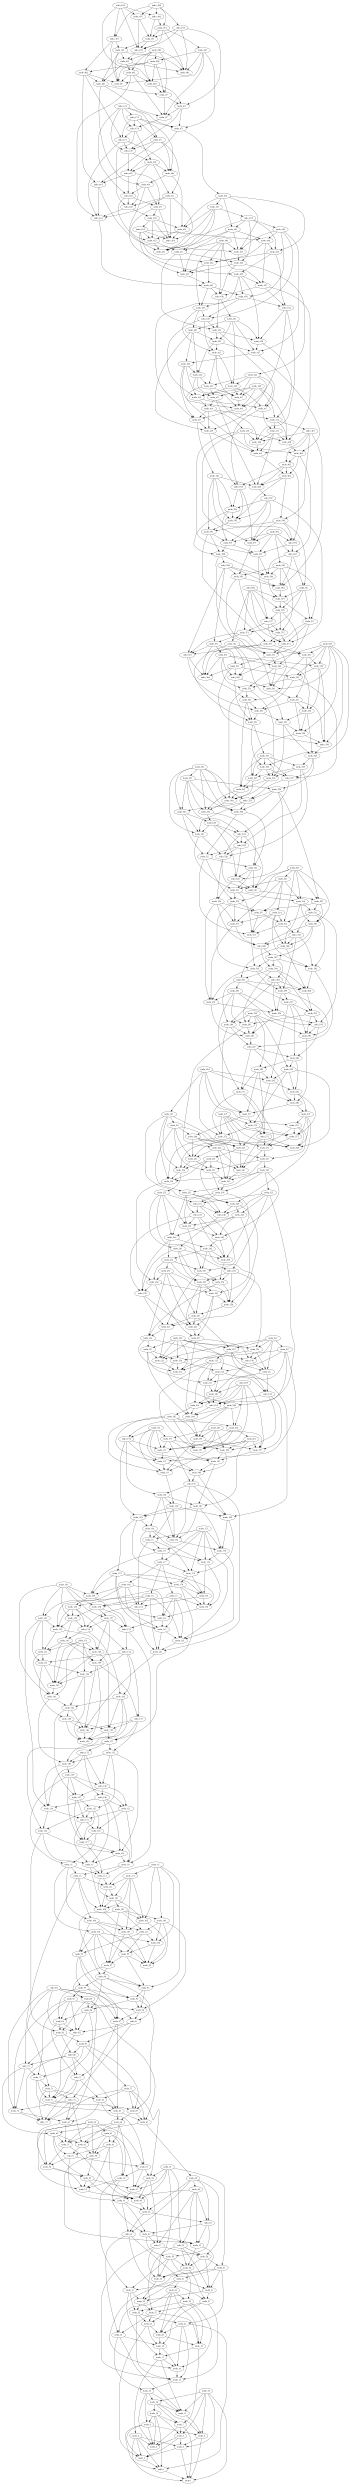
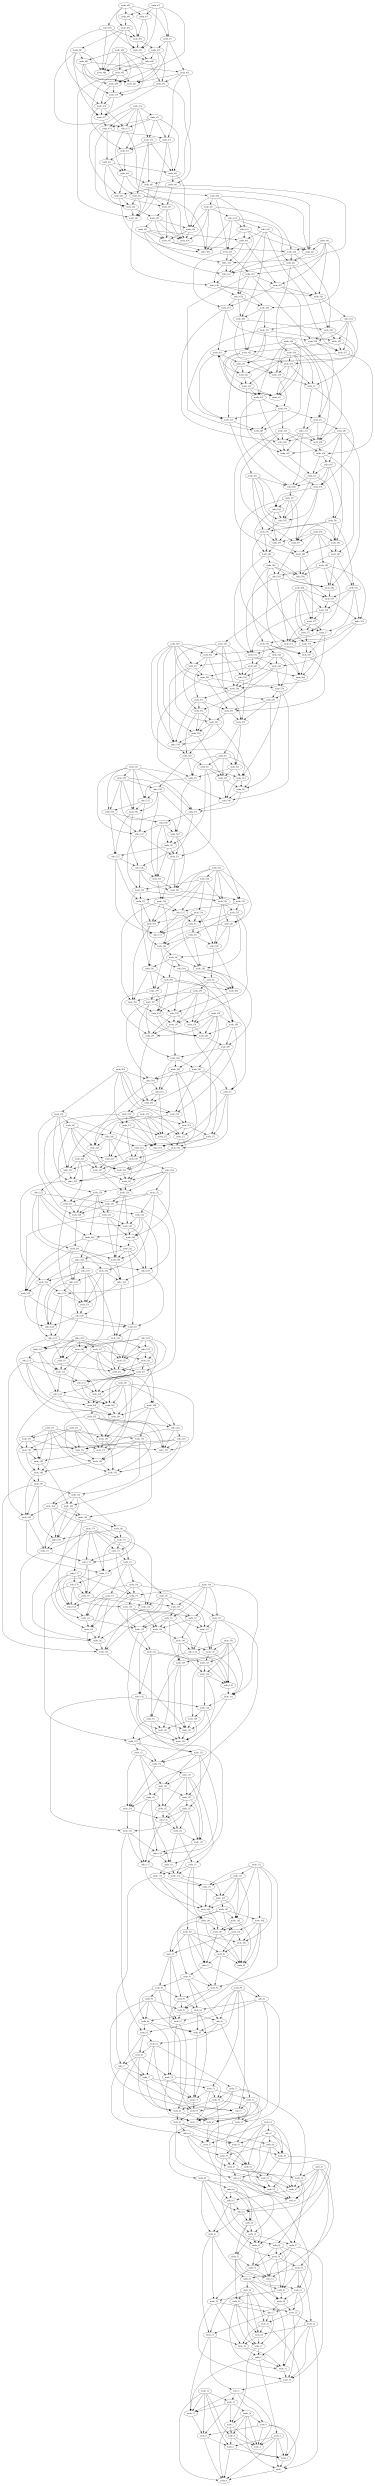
edge "nodo_426" -> "nodo_416": reversed
edge "nodo_271" -> "nodo_262": removed
